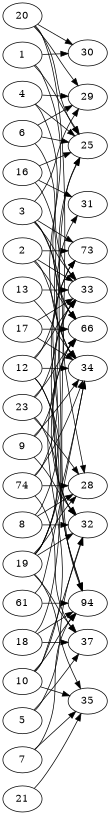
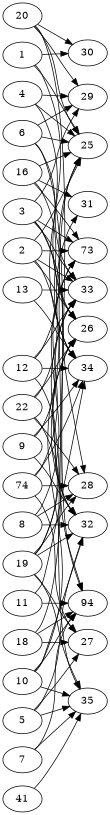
edge "2" -> "25": added
edge "16" -> "73": added
node "17": removed
node "66": label "66" -> "26"
node "23": label "23" -> "22"
edge "6" -> "35": added
edge "19" -> "34": removed
edge "12" -> "94": removed
node "61": label "61" -> "11"
node "37": label "37" -> "27"
edge "5" -> "35": added
node "21": label "21" -> "41"
